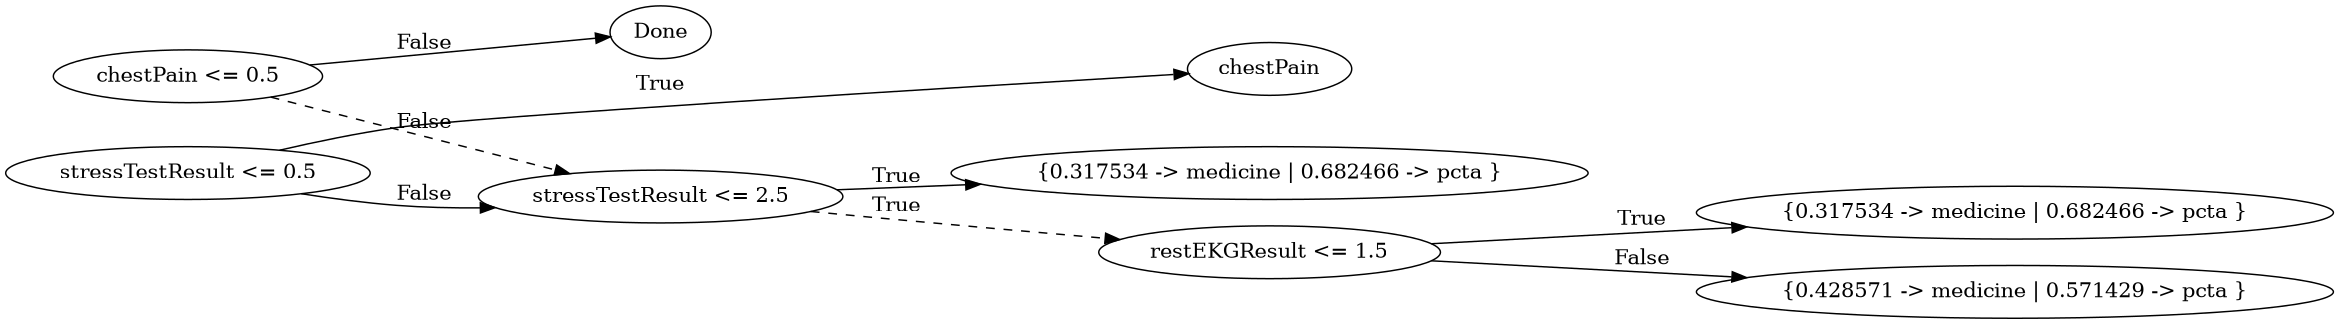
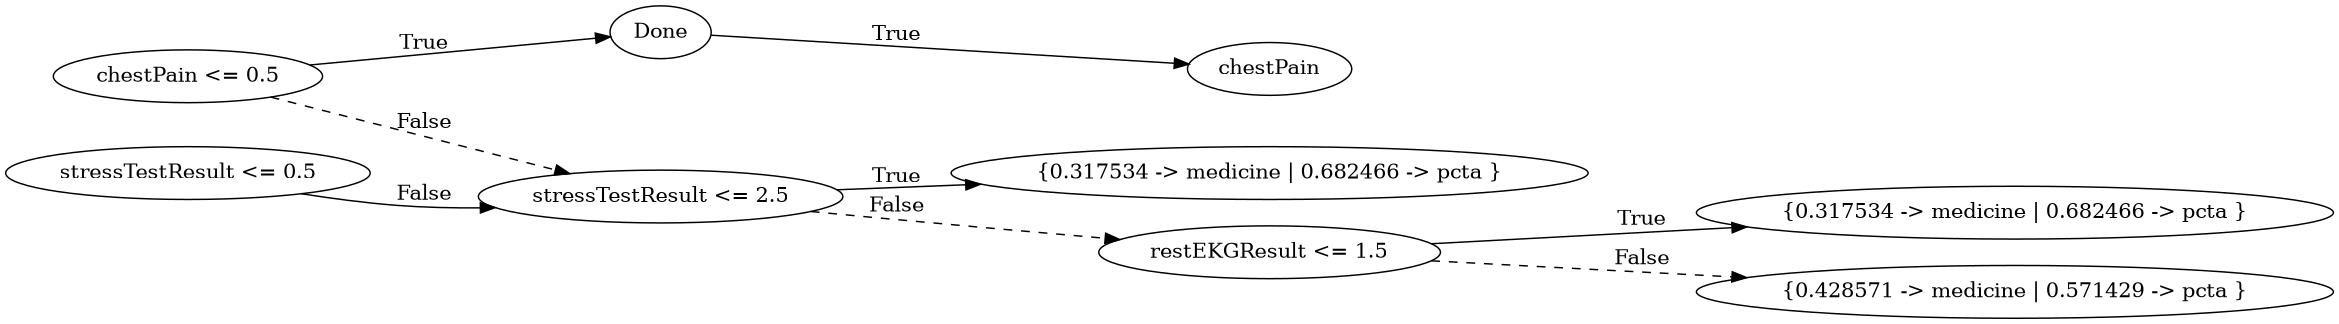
edge "chestPain <= 0.5" -> "Done": label "False" -> "True"
edge "stressTestResult <= 0.5" -> "chestPain": now "Done" -> "chestPain"
edge "stressTestResult <= 2.5" -> "restEKGResult <= 1.5": label "True" -> "False"
edge "restEKGResult <= 1.5" -> "{0.428571 -> medicine | 0.571429 -> pcta }": style solid -> dashed
